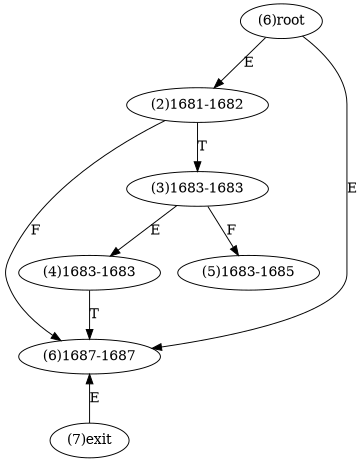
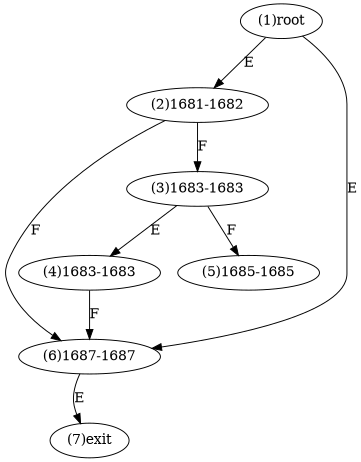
node "(6)root": label "(6)root" -> "(1)root"
edge "(2)1681-1682" -> "(3)1683-1683": label "T" -> "F"
node "(5)1683-1685": label "(5)1683-1685" -> "(5)1685-1685"
edge "(4)1683-1683" -> "(6)1687-1687": label "T" -> "F"
edge "(7)exit" -> "(6)1687-1687": reversed
